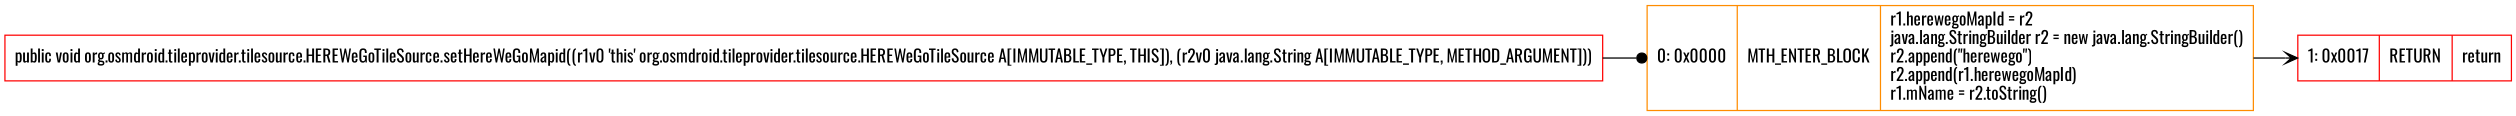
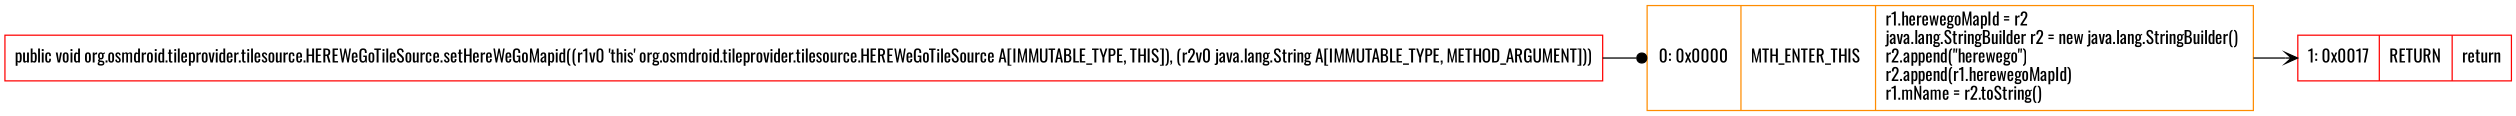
node "0: 0x0000": text "MTH_ENTER_BLOCK" -> "MTH_ENTER_THIS"
